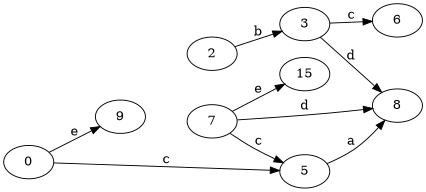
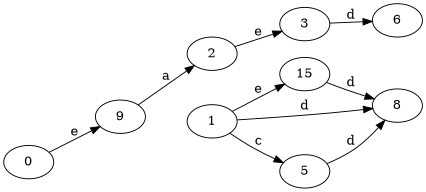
edge "3" -> "6": label "c" -> "d"
edge "2" -> "3": label "b" -> "e"
edge "3" -> "8": now "15" -> "8"
edge "9" -> "2": added, label "a"
node "7": label "7" -> "1"
edge "5" -> "8": label "a" -> "d"
edge "0" -> "5": removed, label "c"
